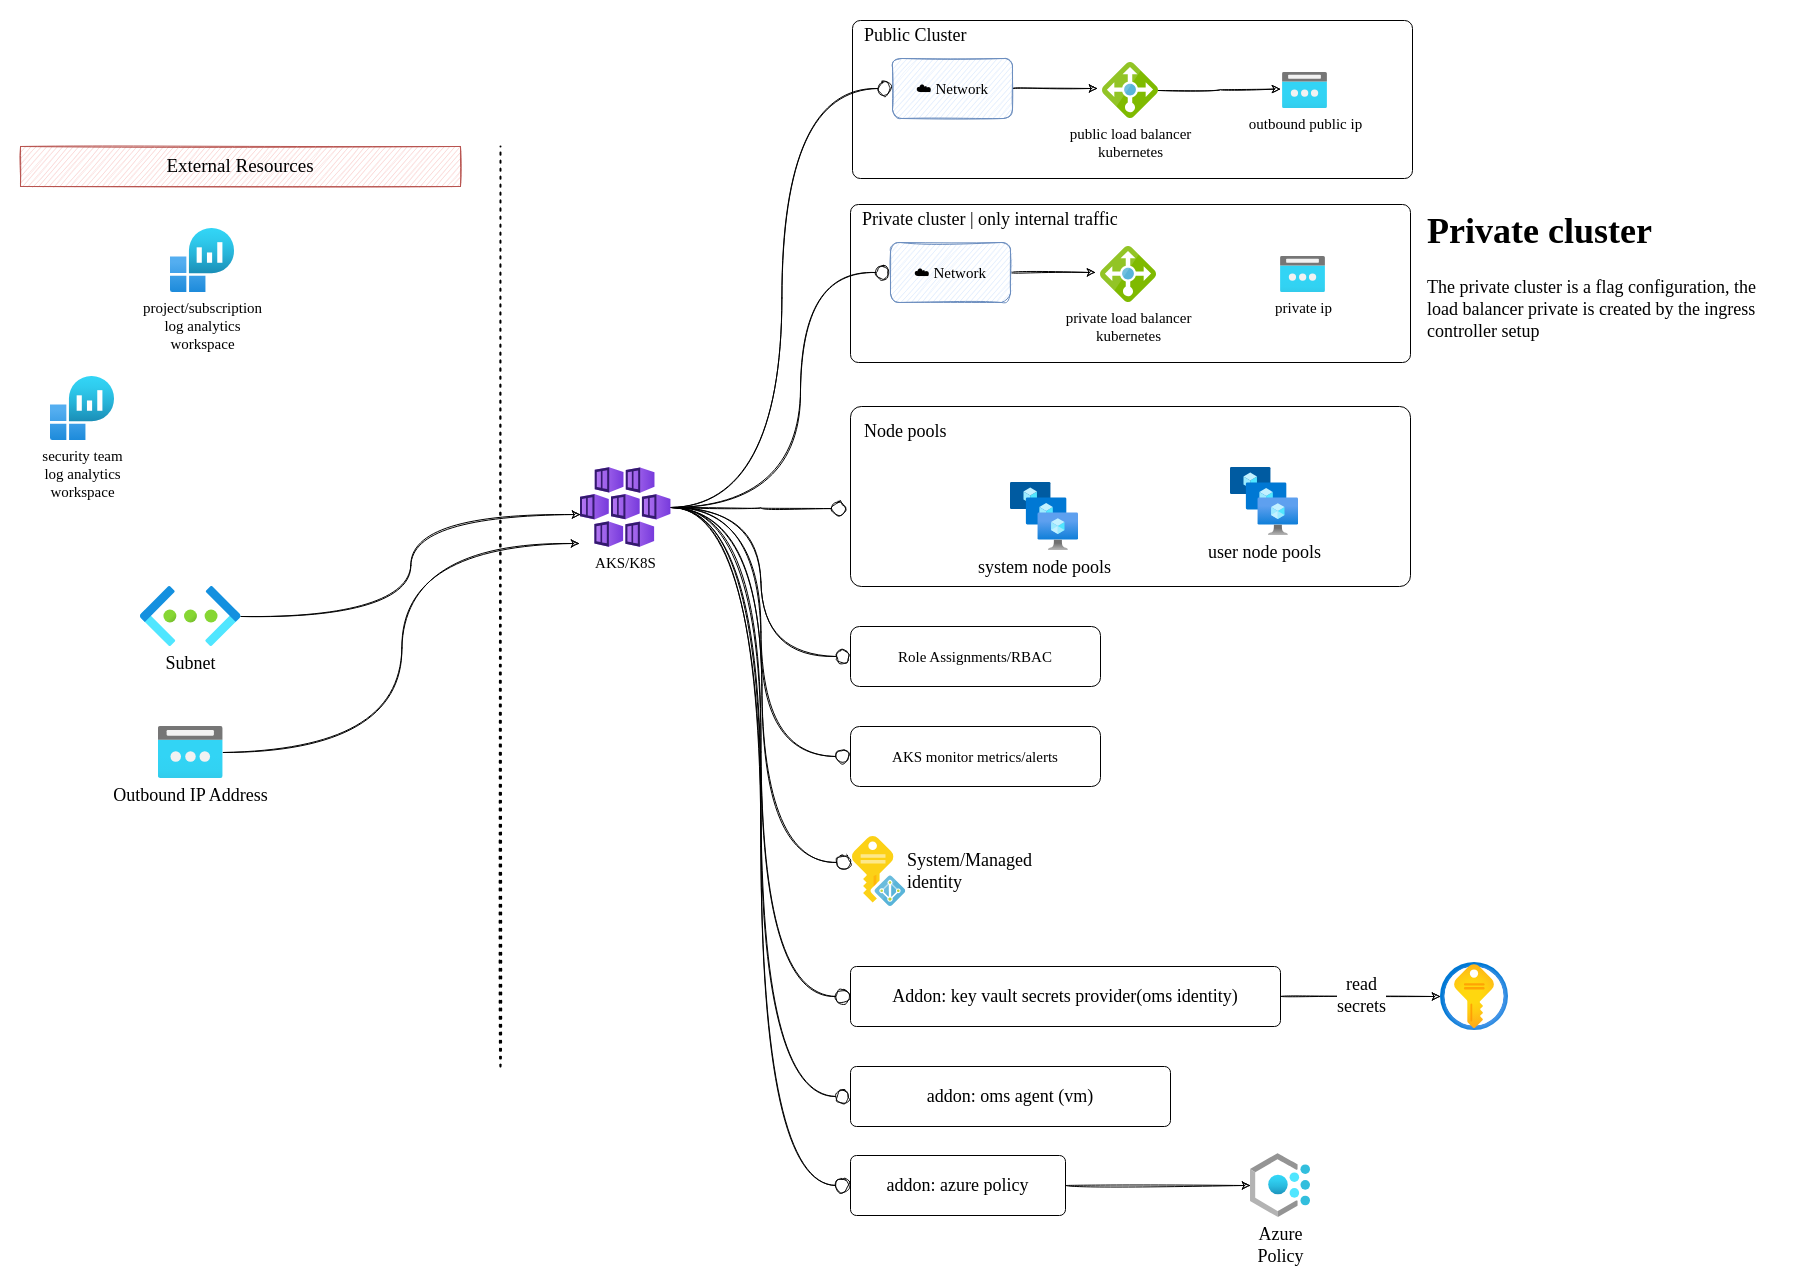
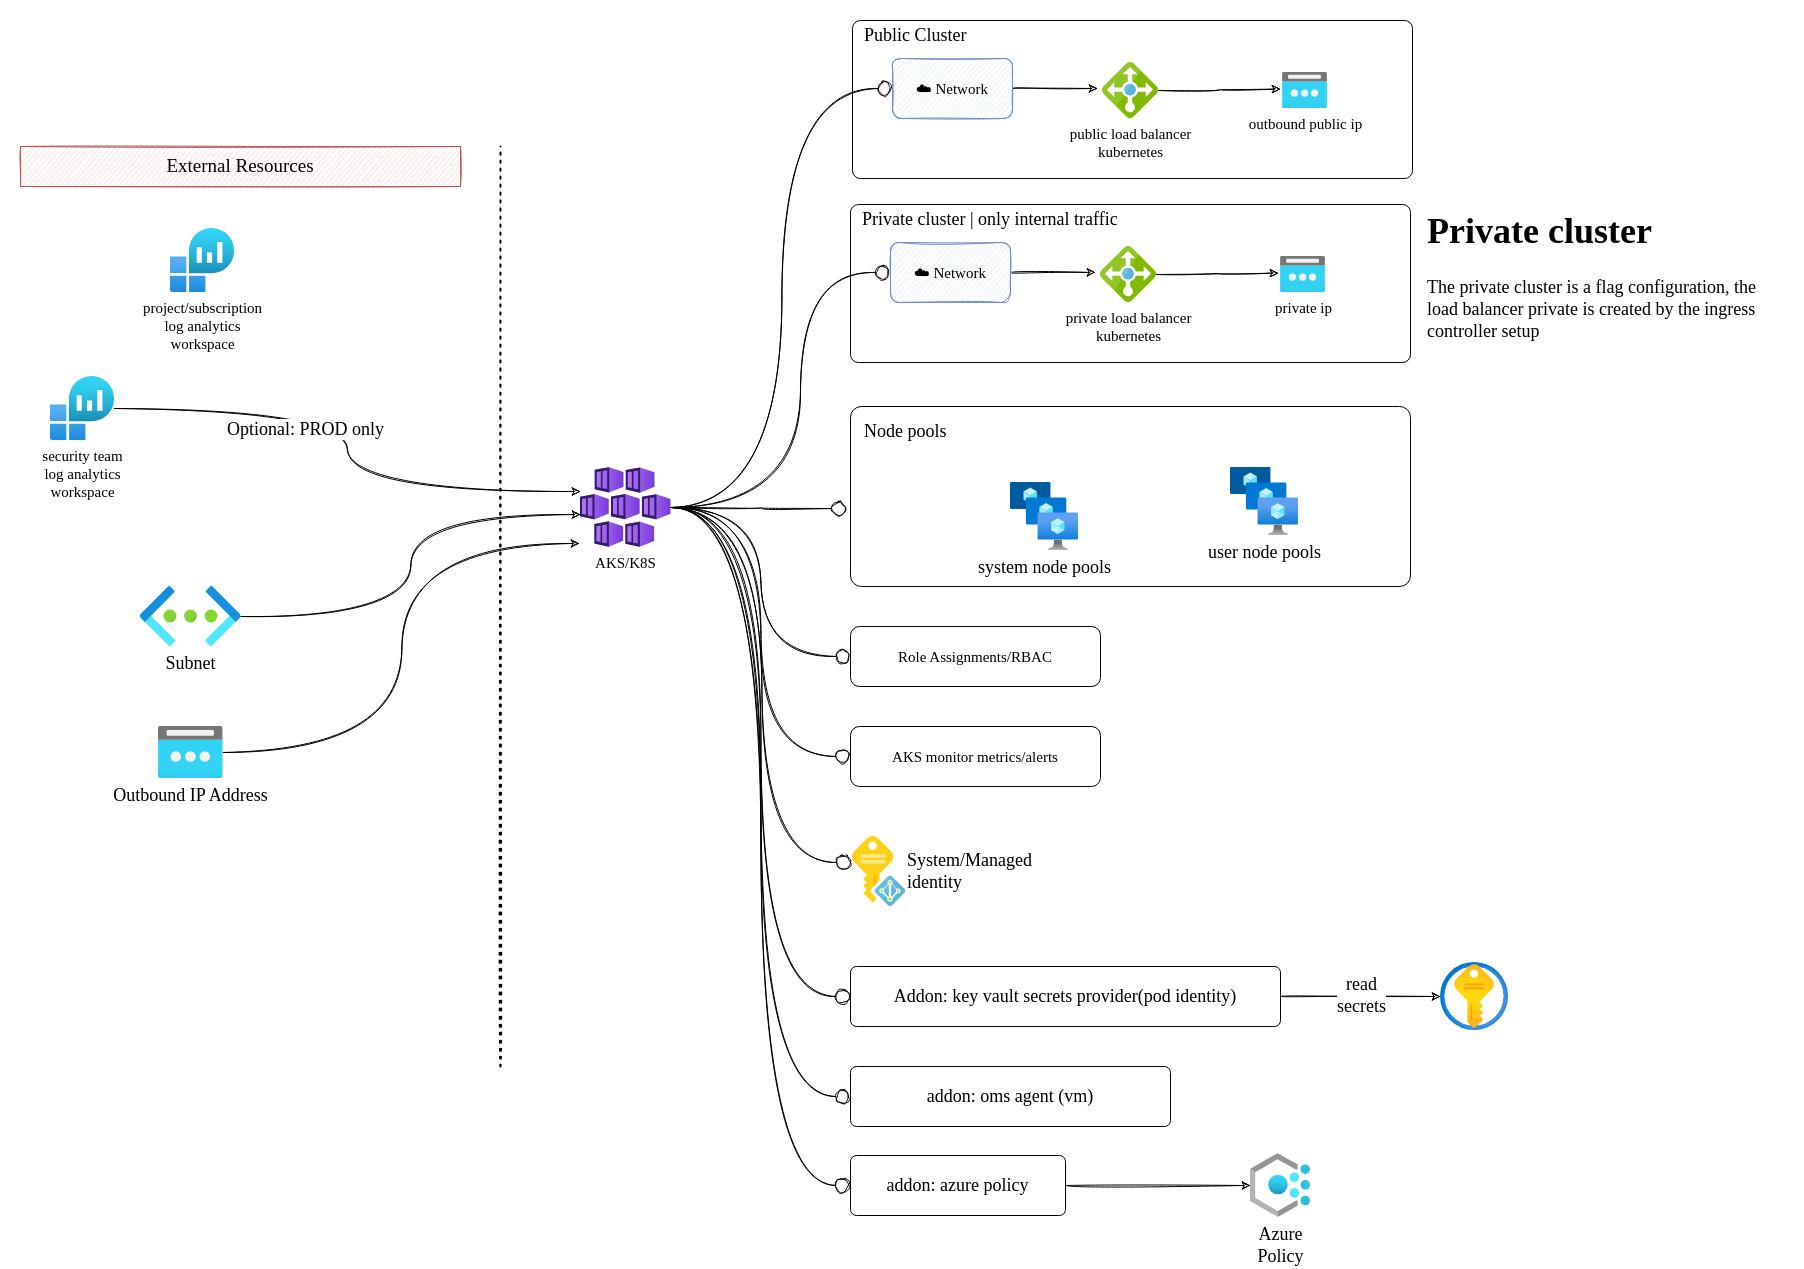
edge "private load balancer kubernetes" -> "private ip": added
edge "security team log analytics workspace" -> "AKS/K8S": added, label "Optional: PROD only"
node "Addon: key vault secrets provider(oms identity)": label "Addon: key vault secrets provider(oms identity)" -> "Addon: key vault secrets provider(pod identity)"
